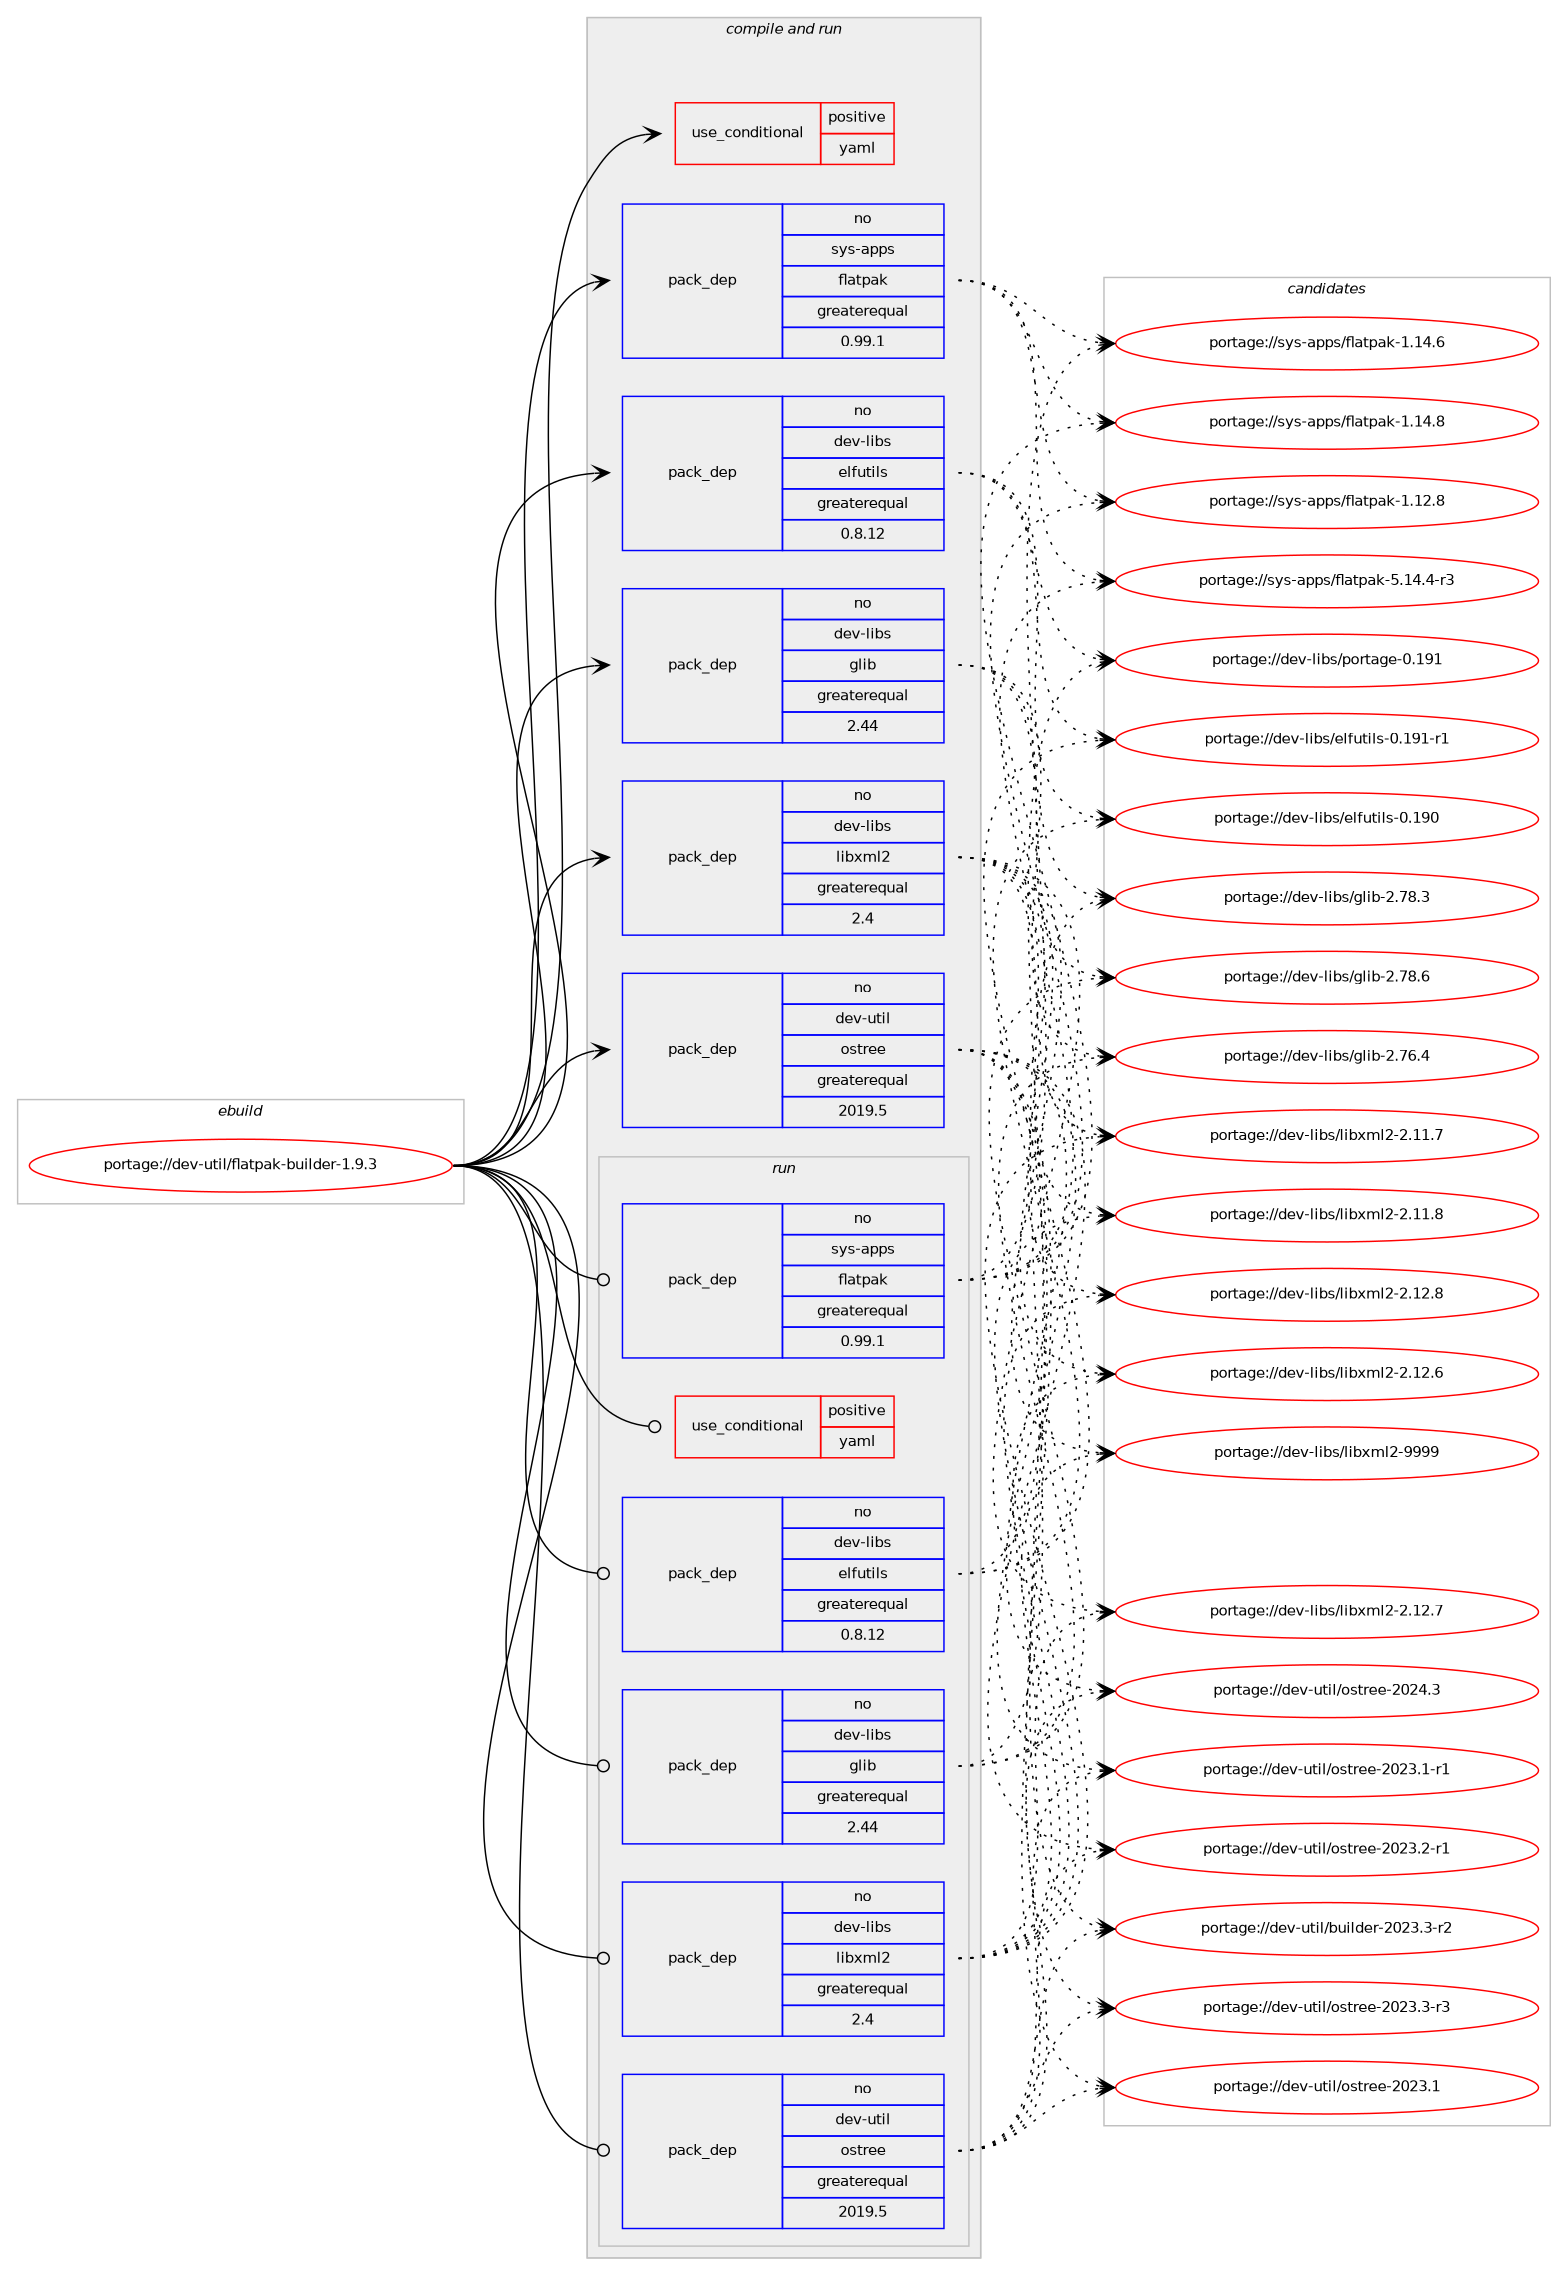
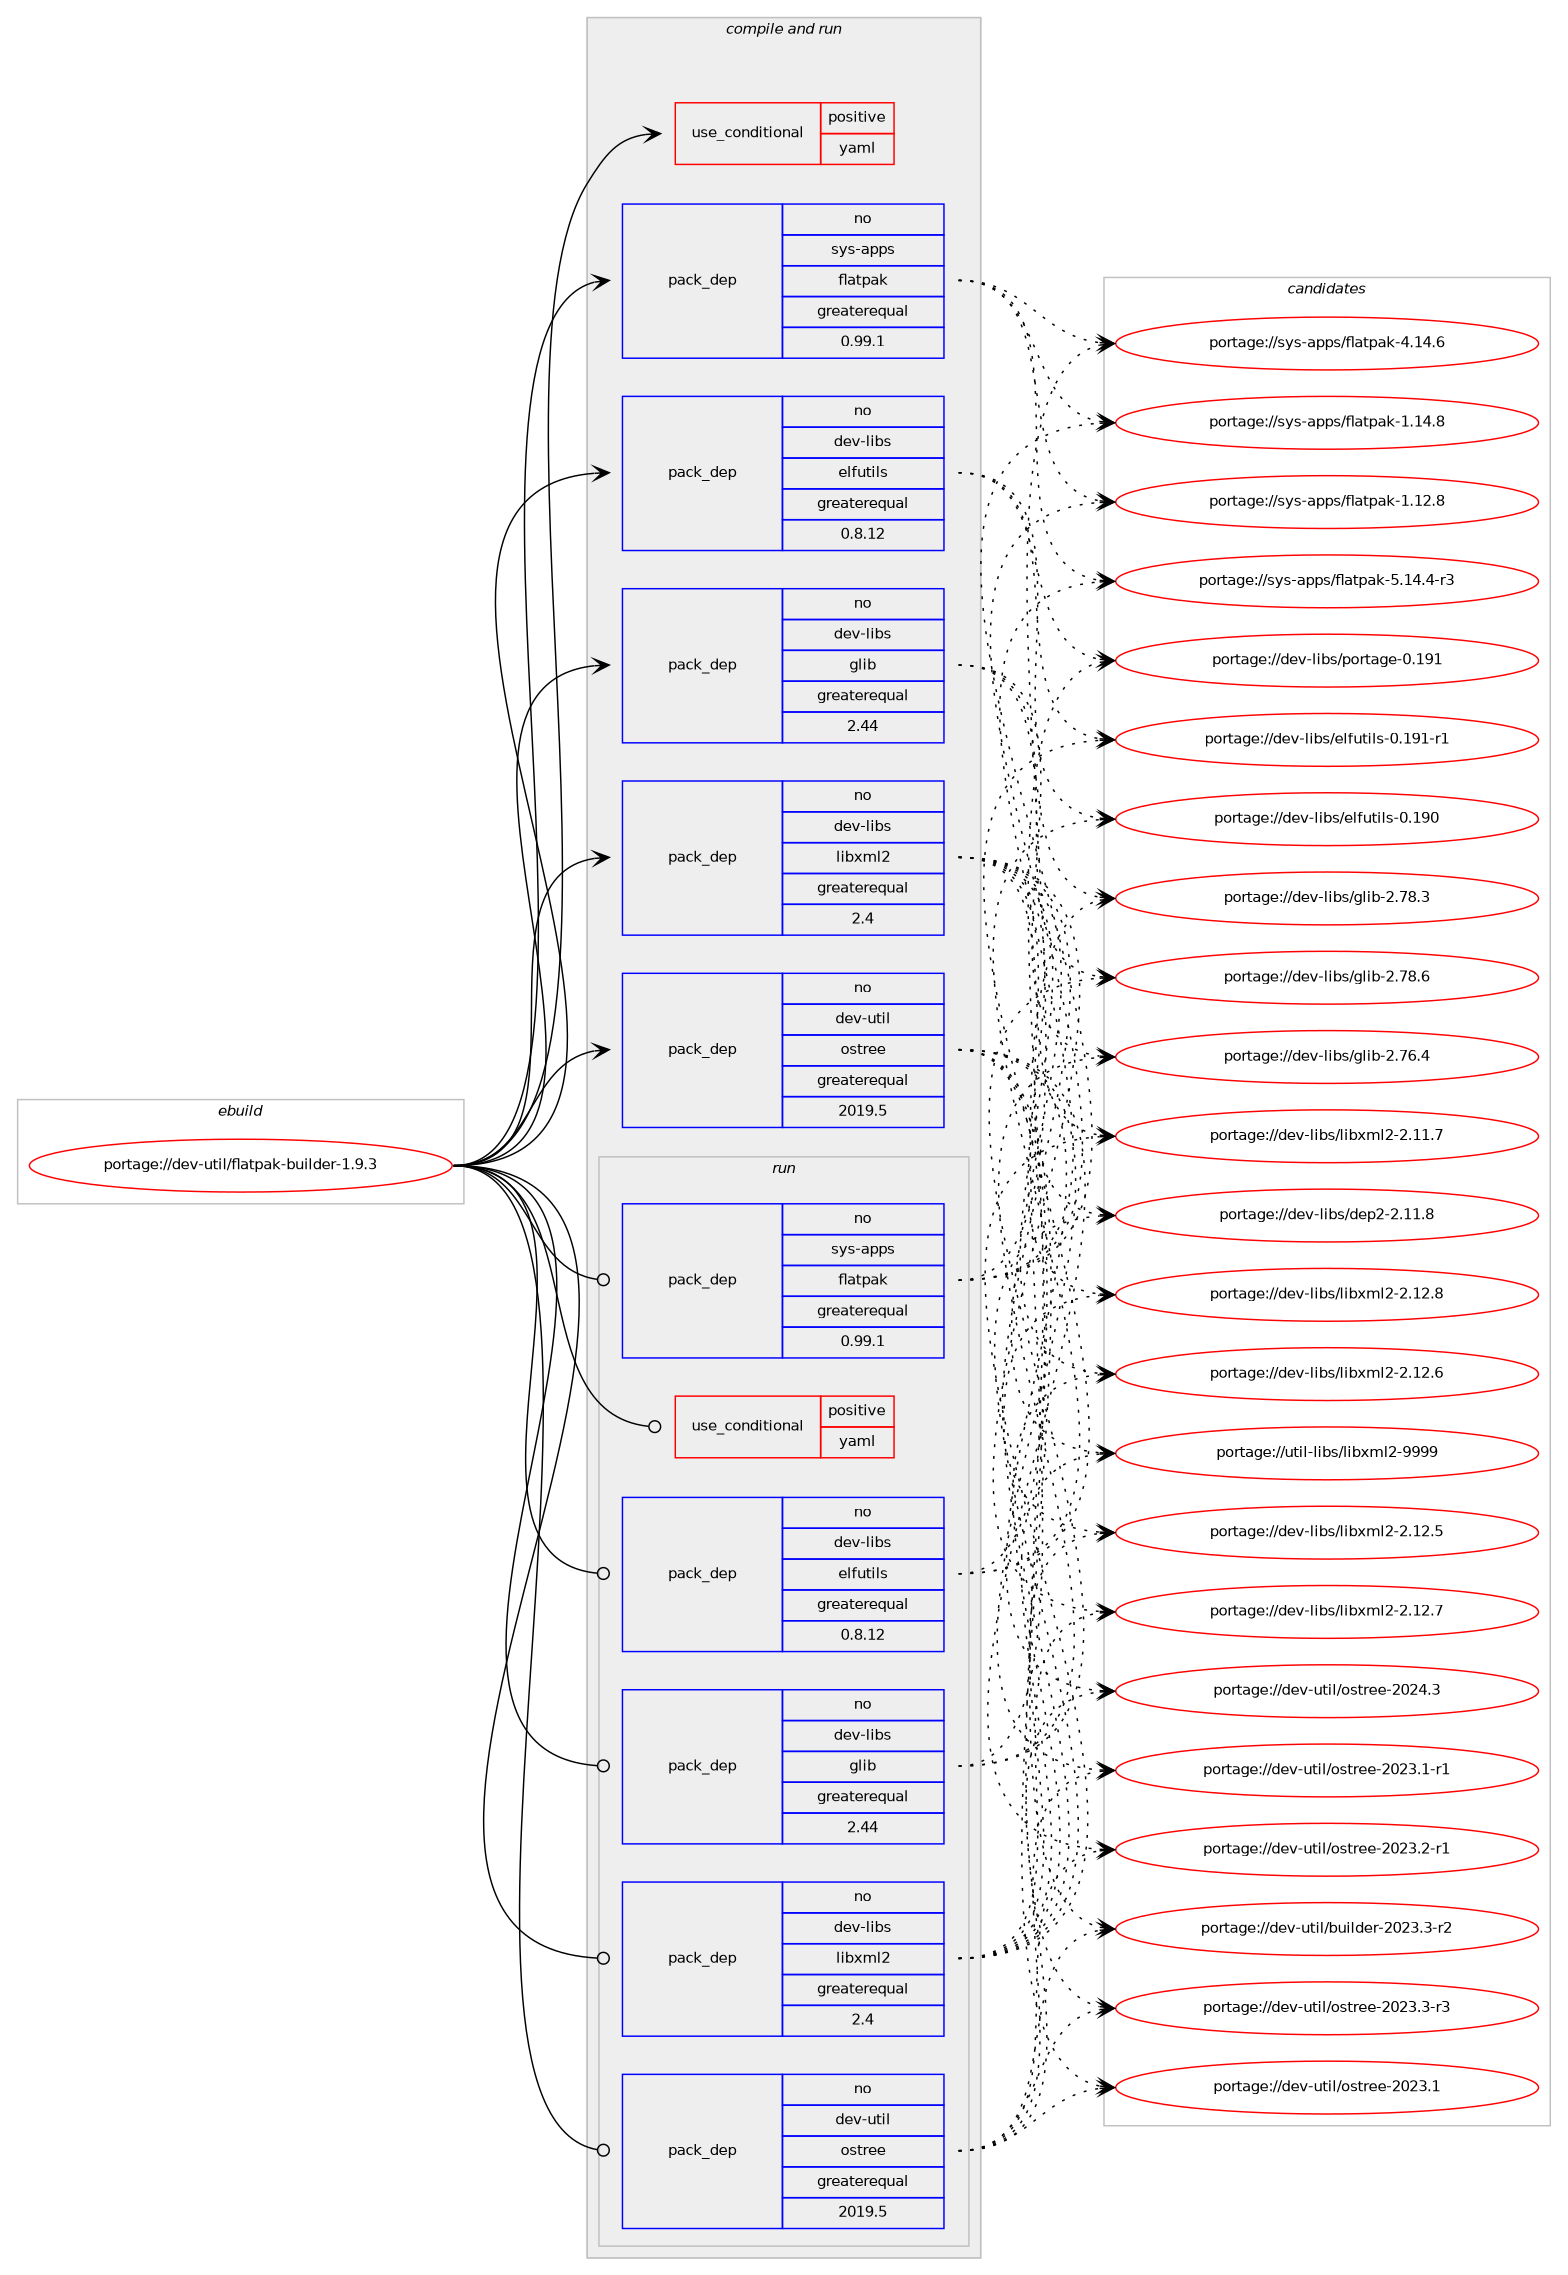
node "portage://sys-apps/flatpak-1.14.6": label "portage://sys-apps/flatpak-1.14.6" -> "portage://sys-apps/flatpak-4.14.6"
node "portage://dev-libs/libxml2-2.11.8": label "portage://dev-libs/libxml2-2.11.8" -> "portage://dev-libs/dep2-2.11.8"
node "portage://dev-libs/libxml2-9999": label "portage://dev-libs/libxml2-9999" -> "portage://util-libs/libxml2-9999"
node "portage://dev-libs/libxml2-2.12.5": added
